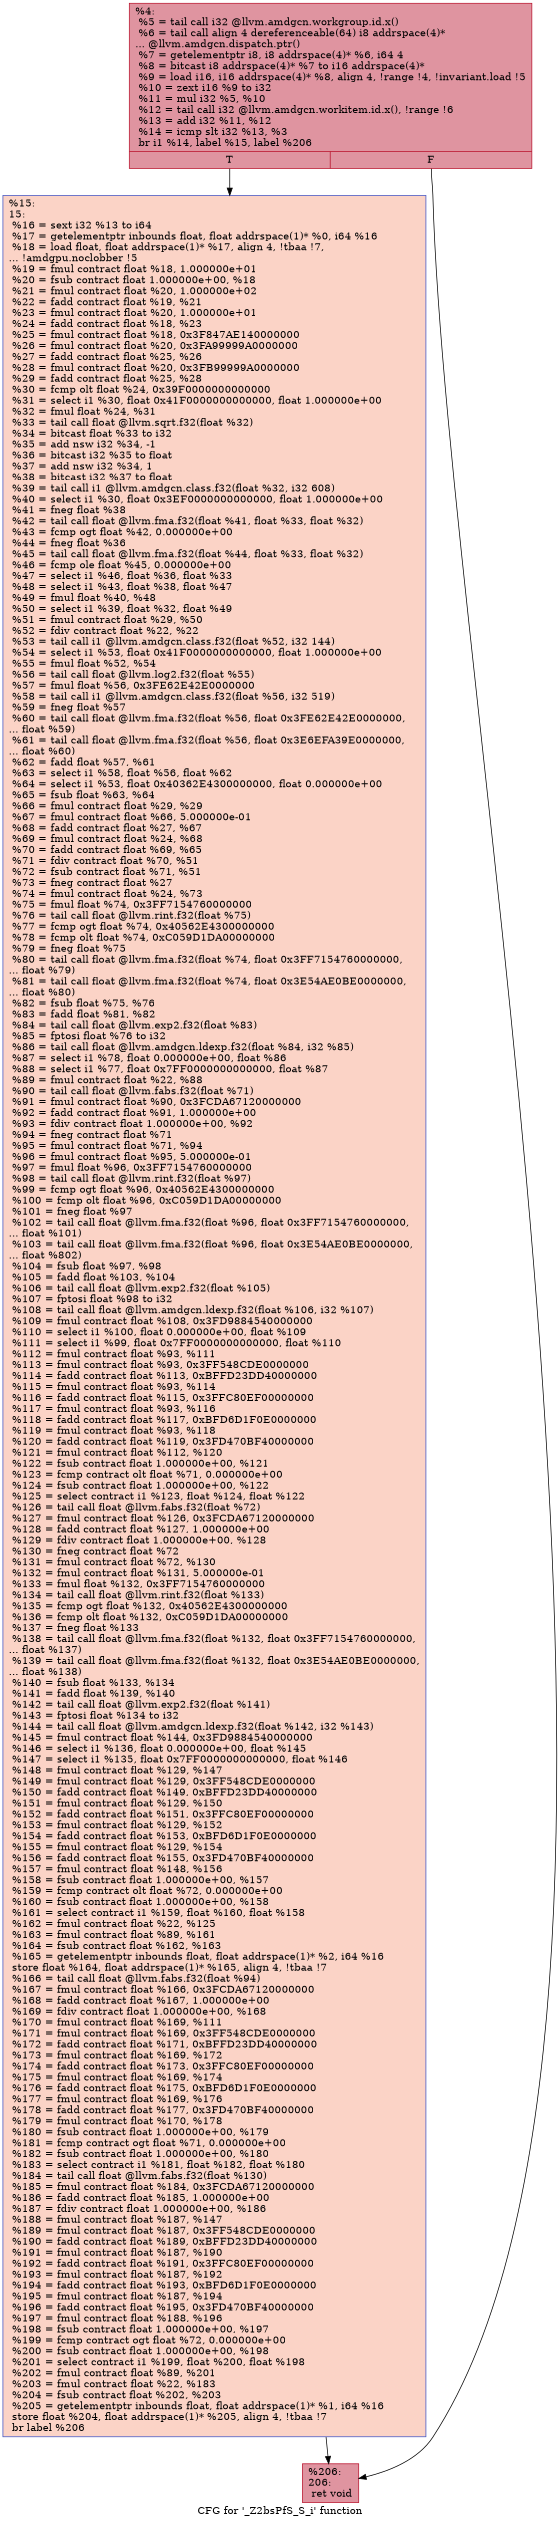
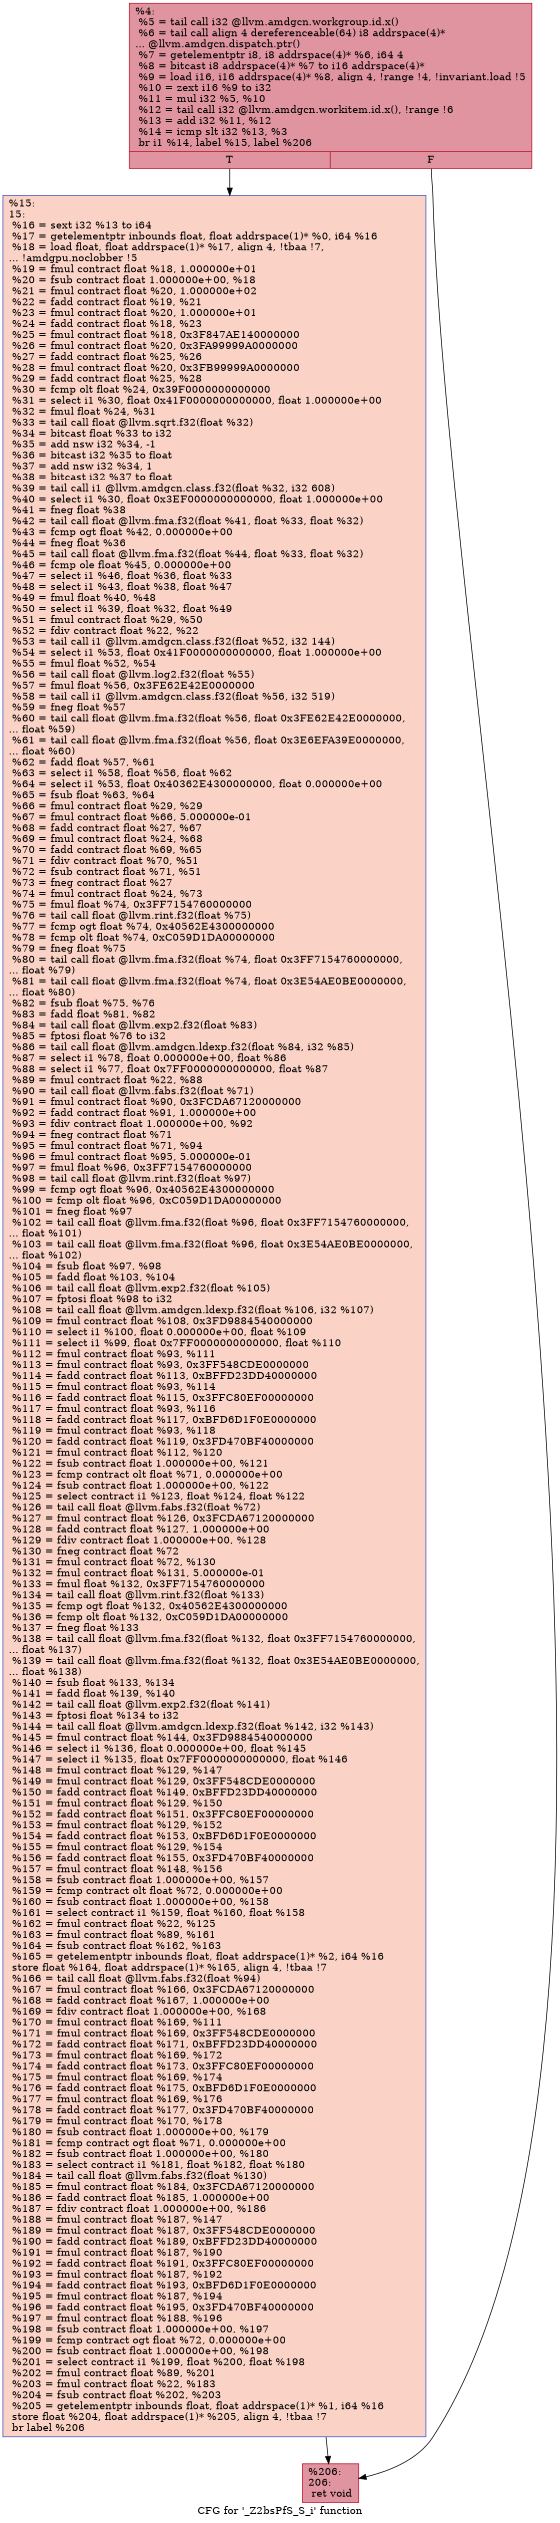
node "%15:": text "... float %802)" -> "... float %102)"
